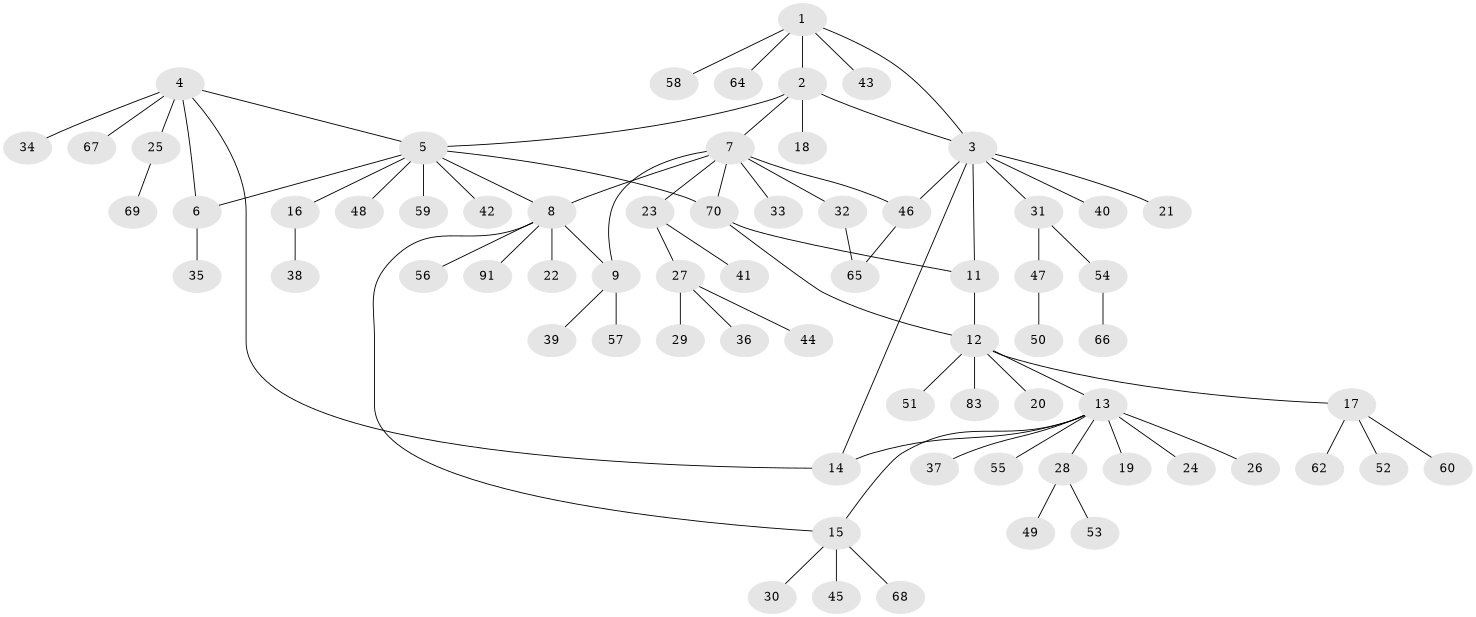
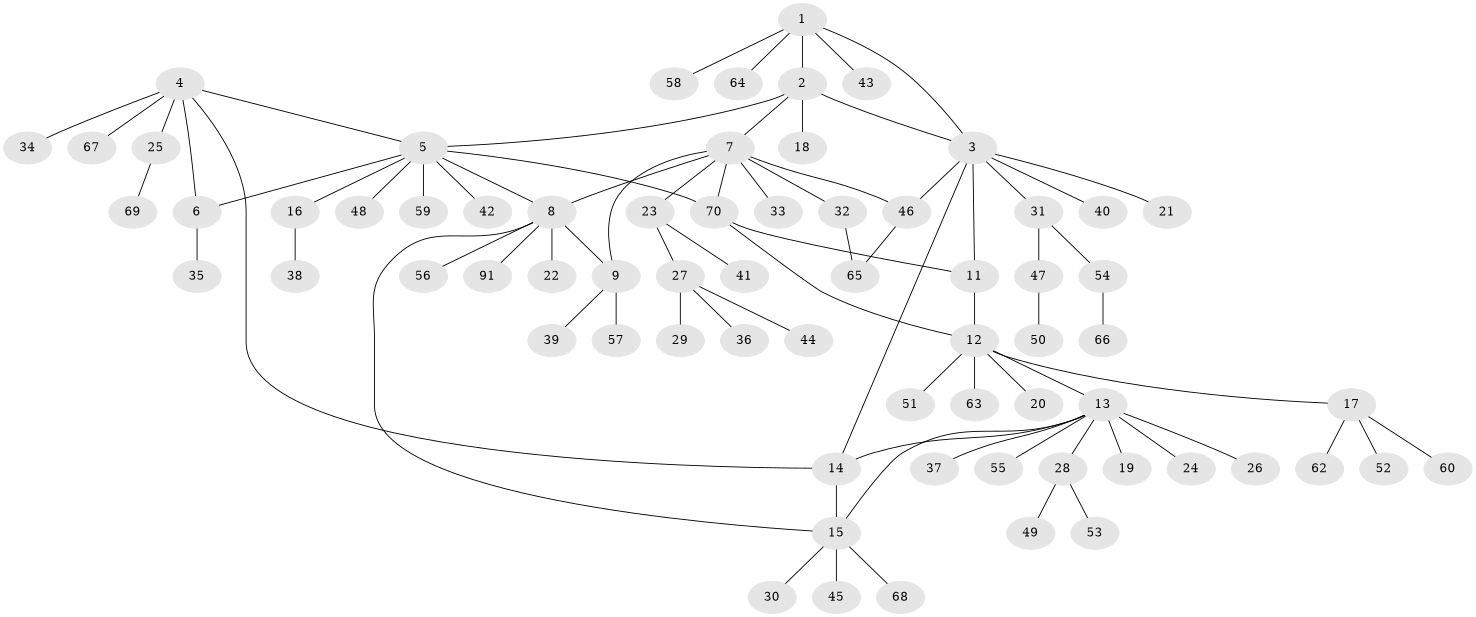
node "83": label "83" -> "63"
edge "14" -- "15": added
